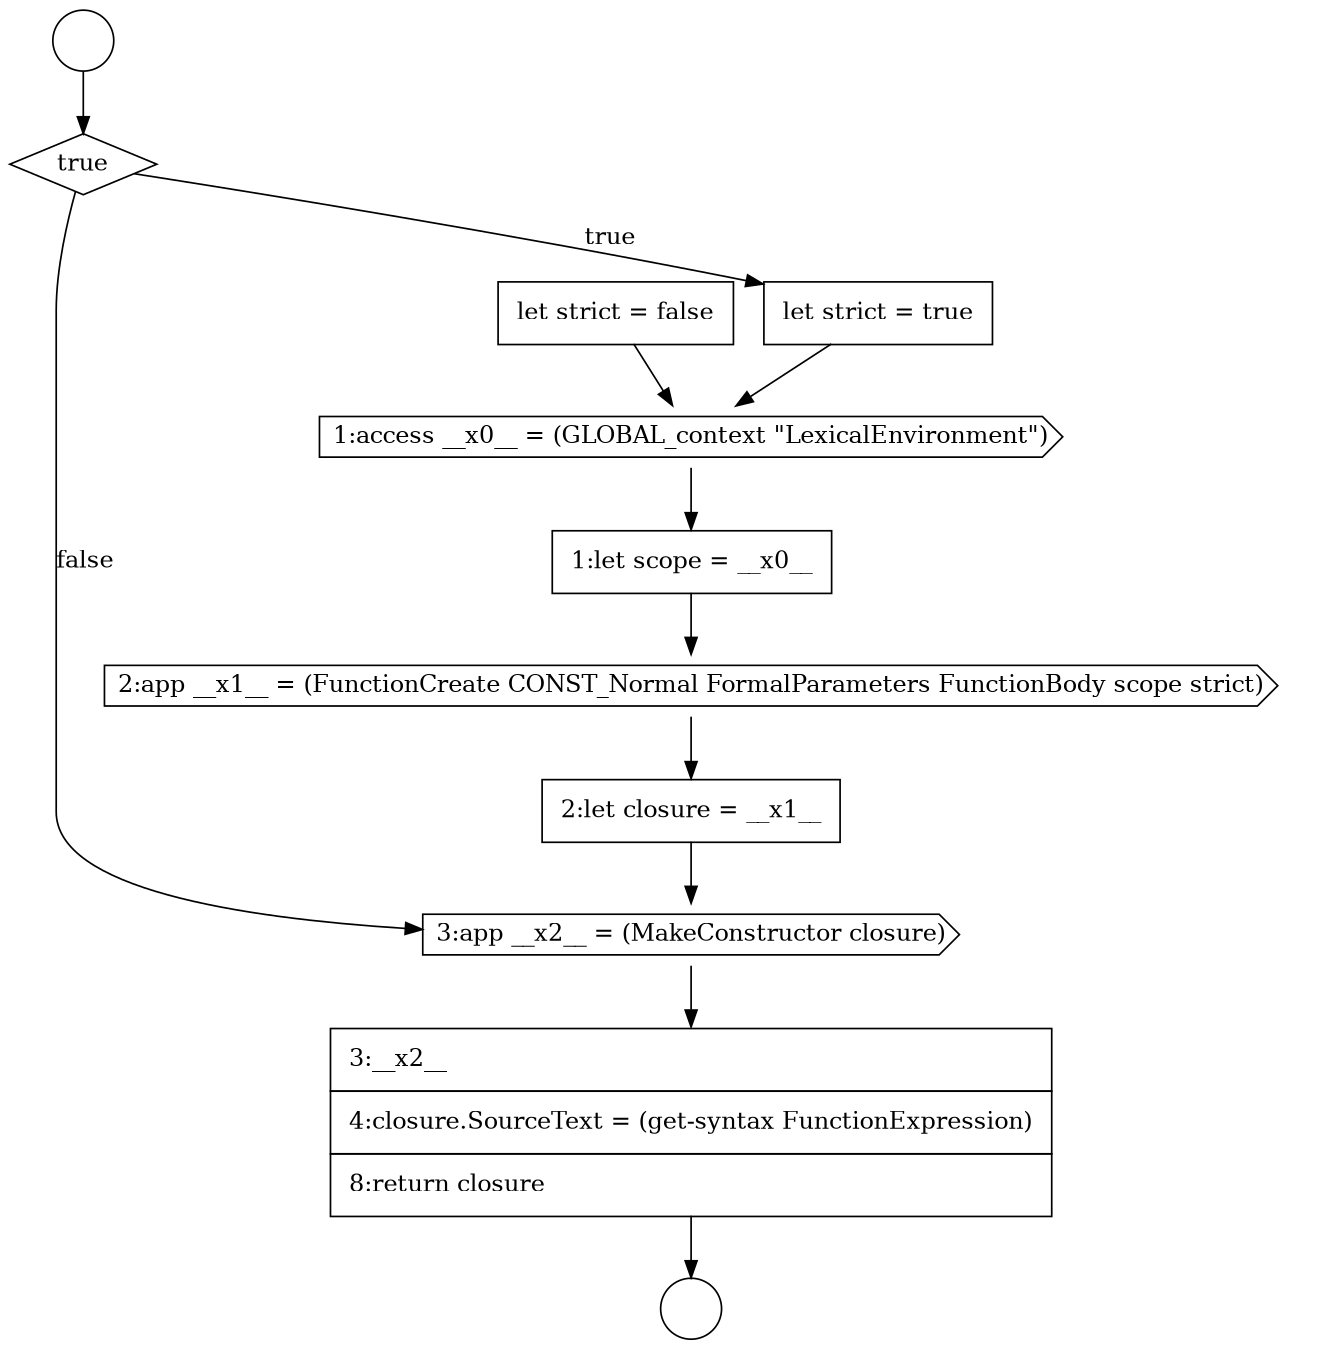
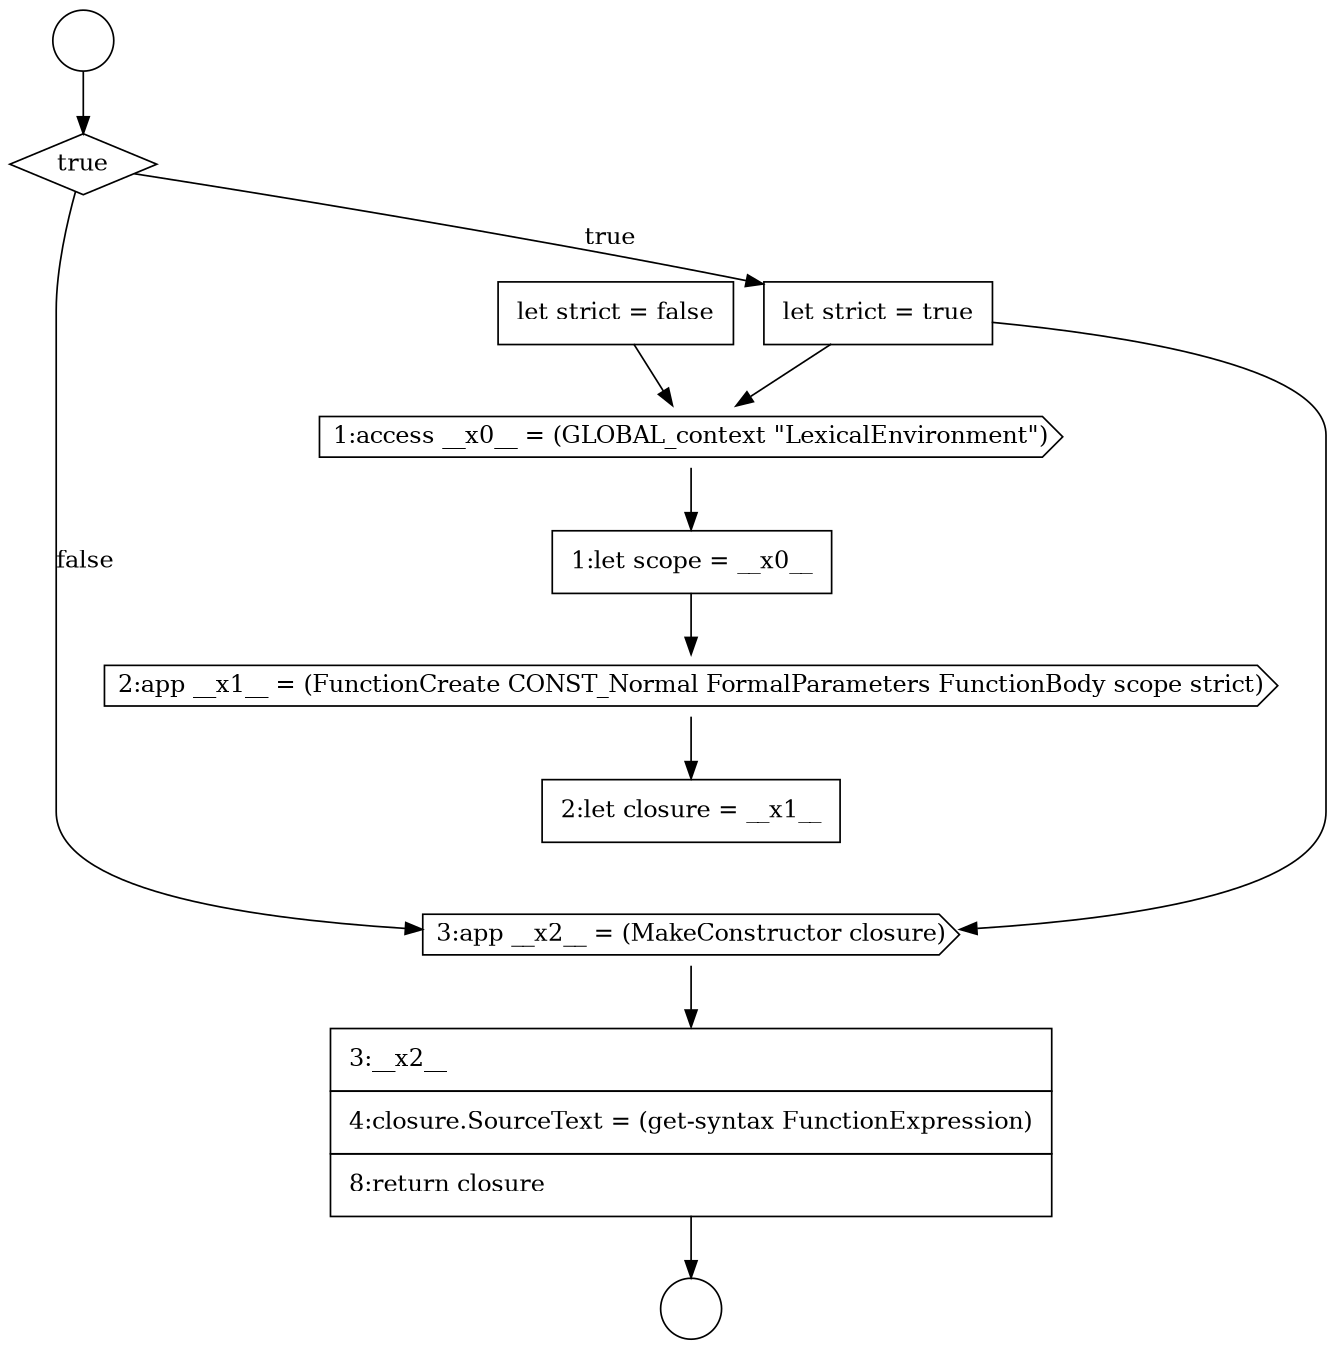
edge "2:let closure = __x1__" -> "3:app __x2__ = (MakeConstructor closure)": now "let strict = true" -> "3:app __x2__ = (MakeConstructor closure)"
